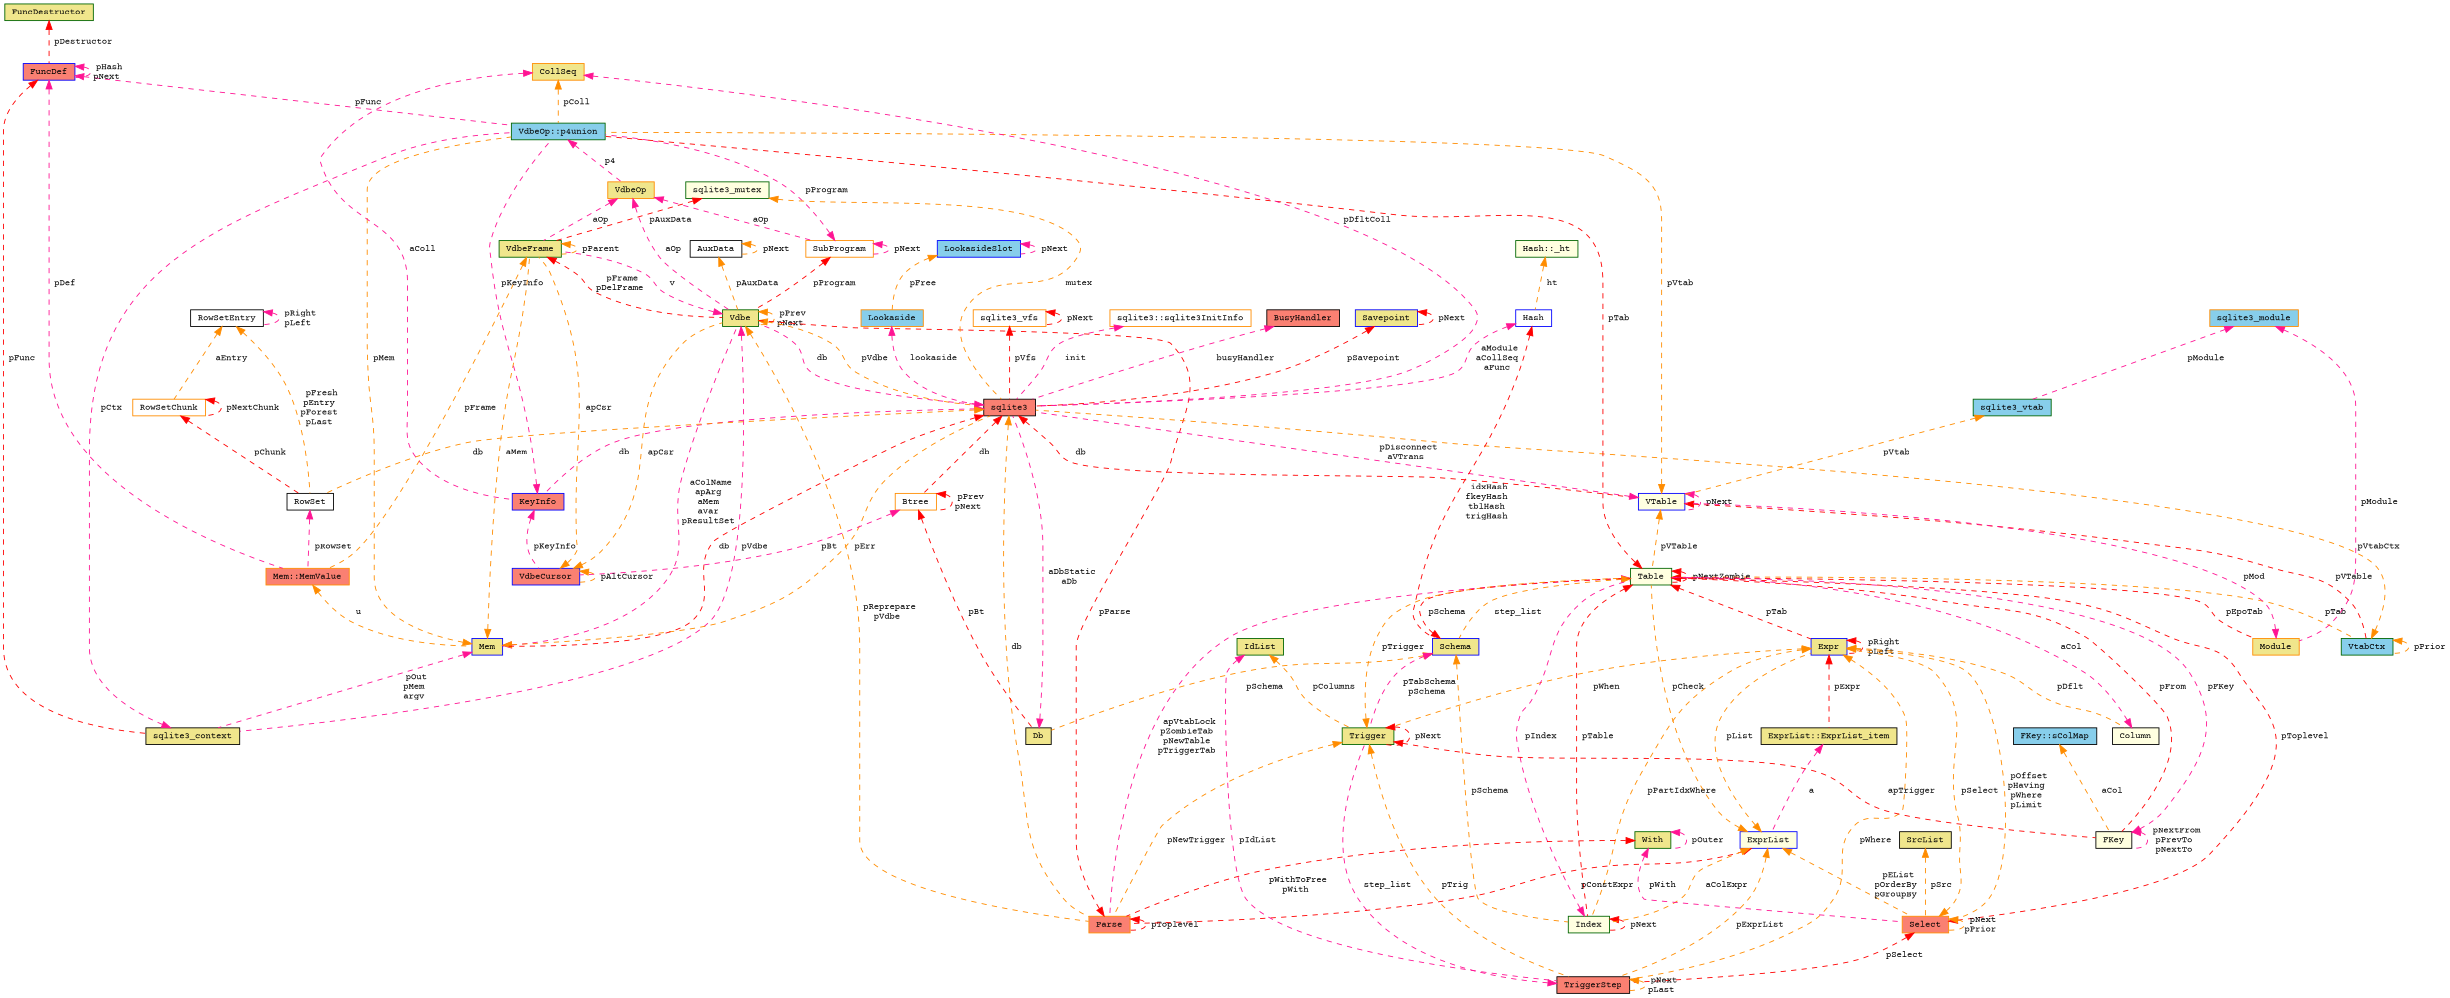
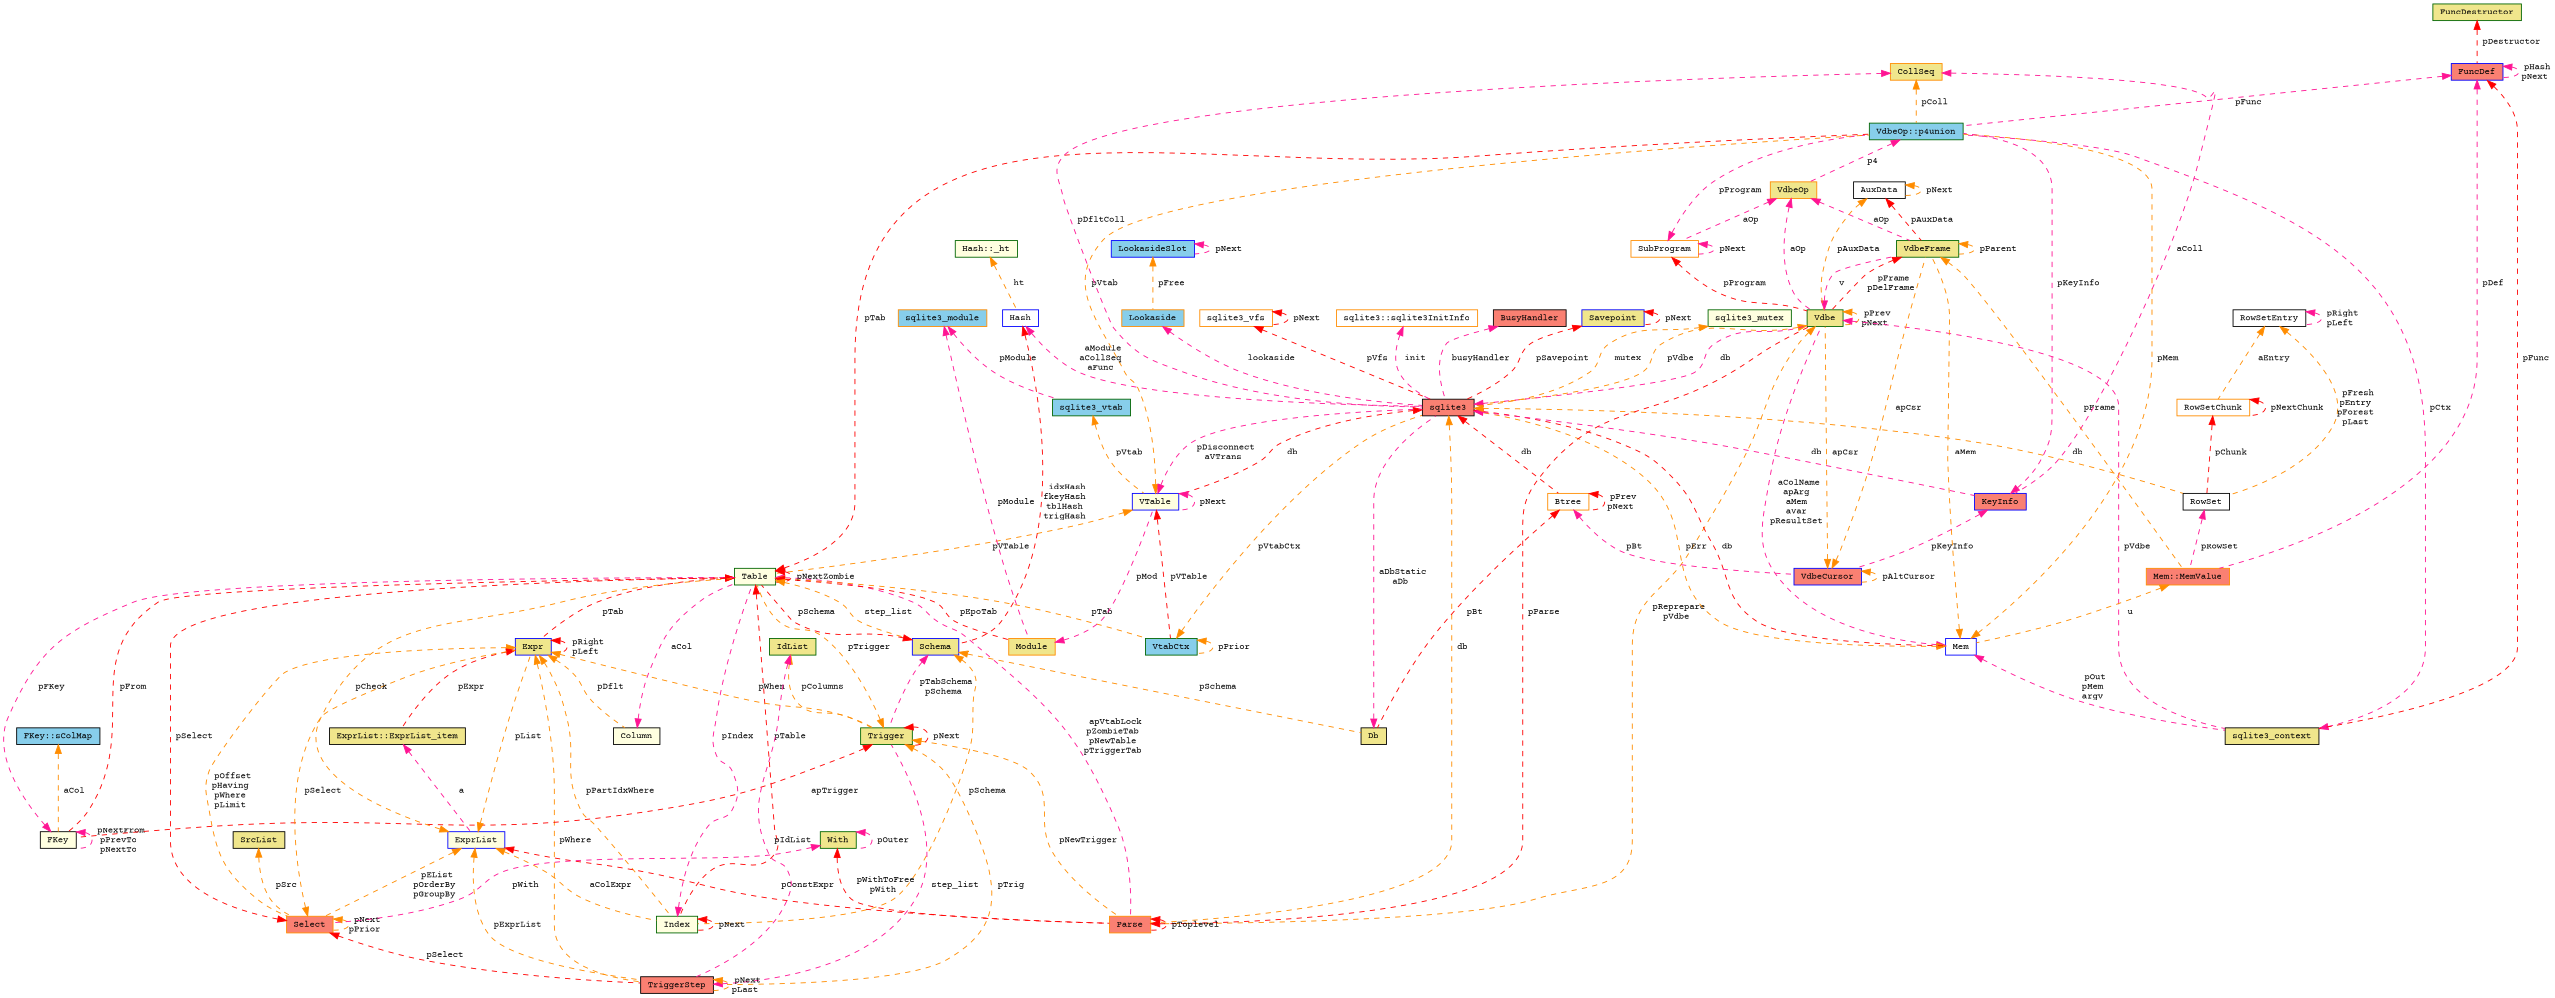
edge "VdbeFrame" -> "sqlite3_mutex": now "VdbeFrame" -> "AuxData"
node "Mem": fillcolor khaki -> white
edge "Table" -> "Select": label " pToplevel" -> " pSelect"
